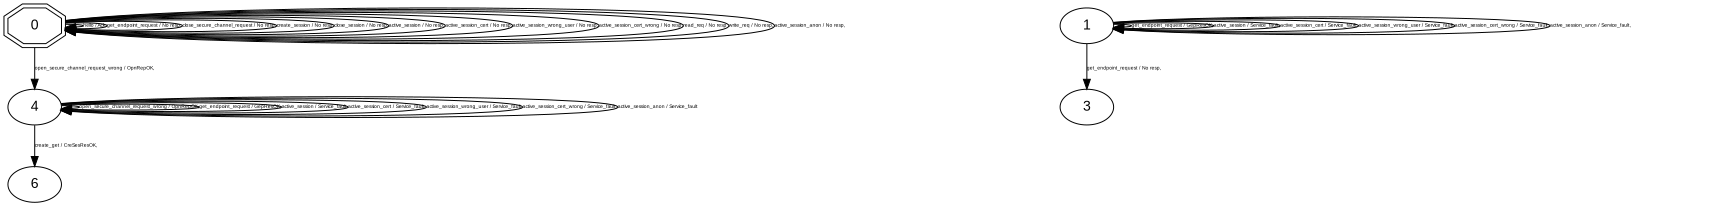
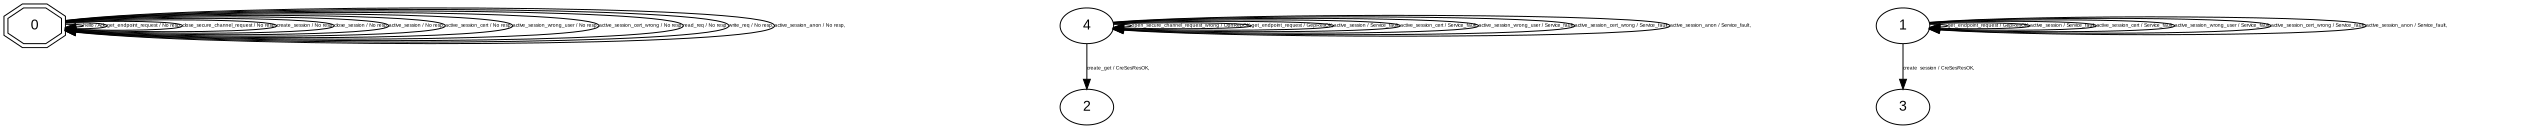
edge "0" -> "4": removed, label "open_secure_channel_request_wrong / OpnRepOK,"
edge "1" -> "3": label "get_endpoint_request / No resp," -> "create_session / CreSesResOK,"
node "6": label "6" -> "2"
